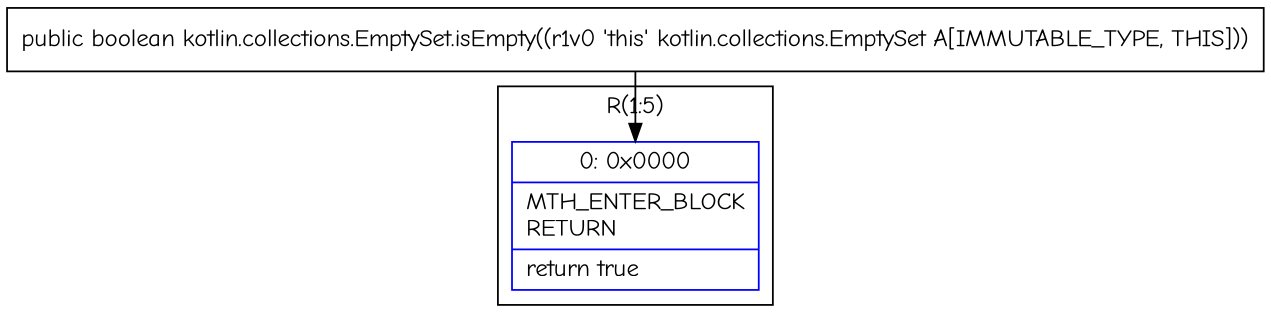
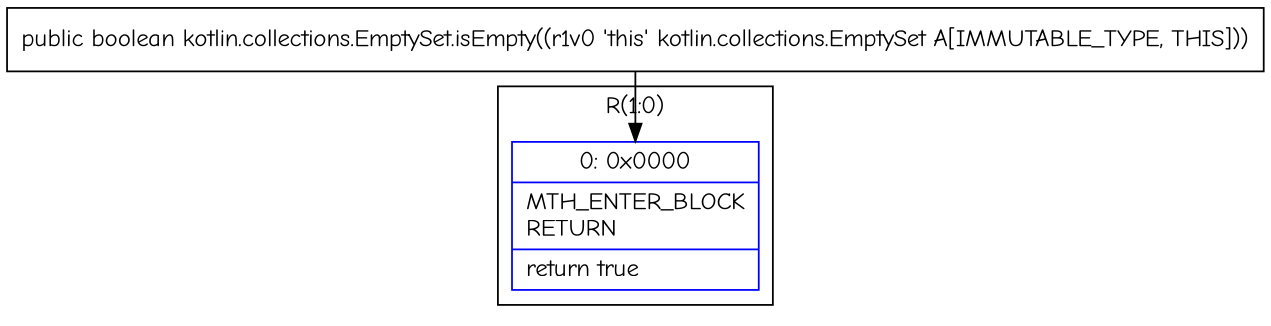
cluster "R(1:5)": label "R(1:5)" -> "R(1:0)"
